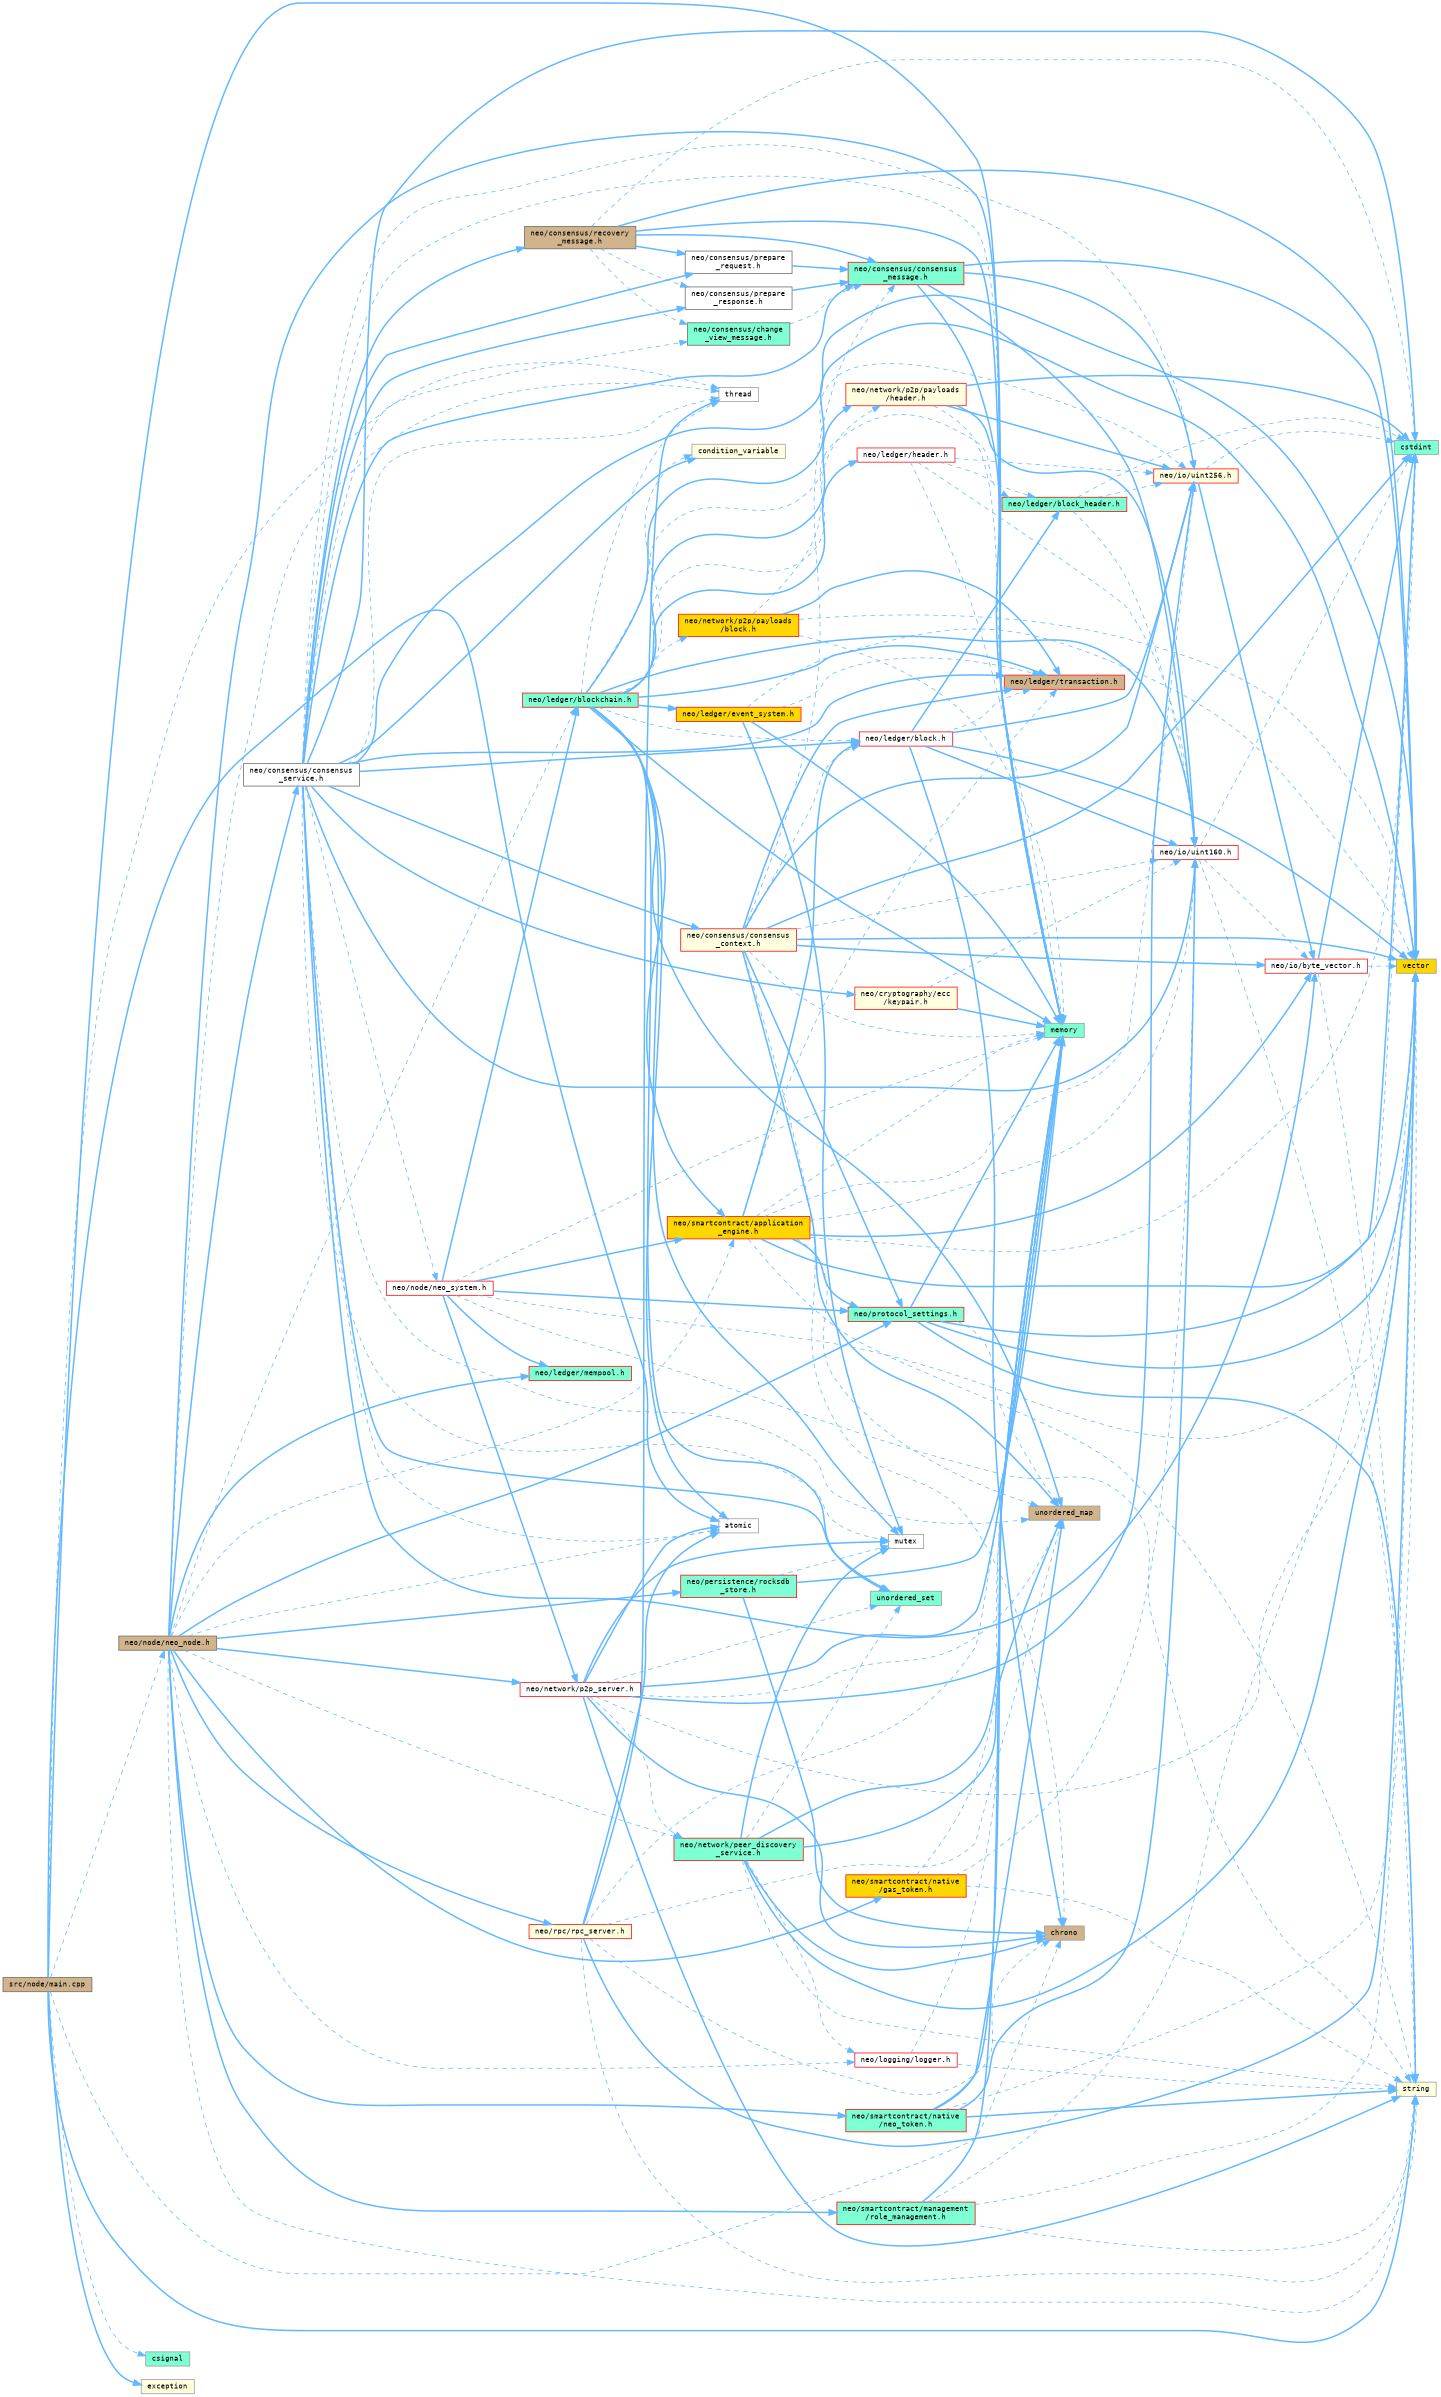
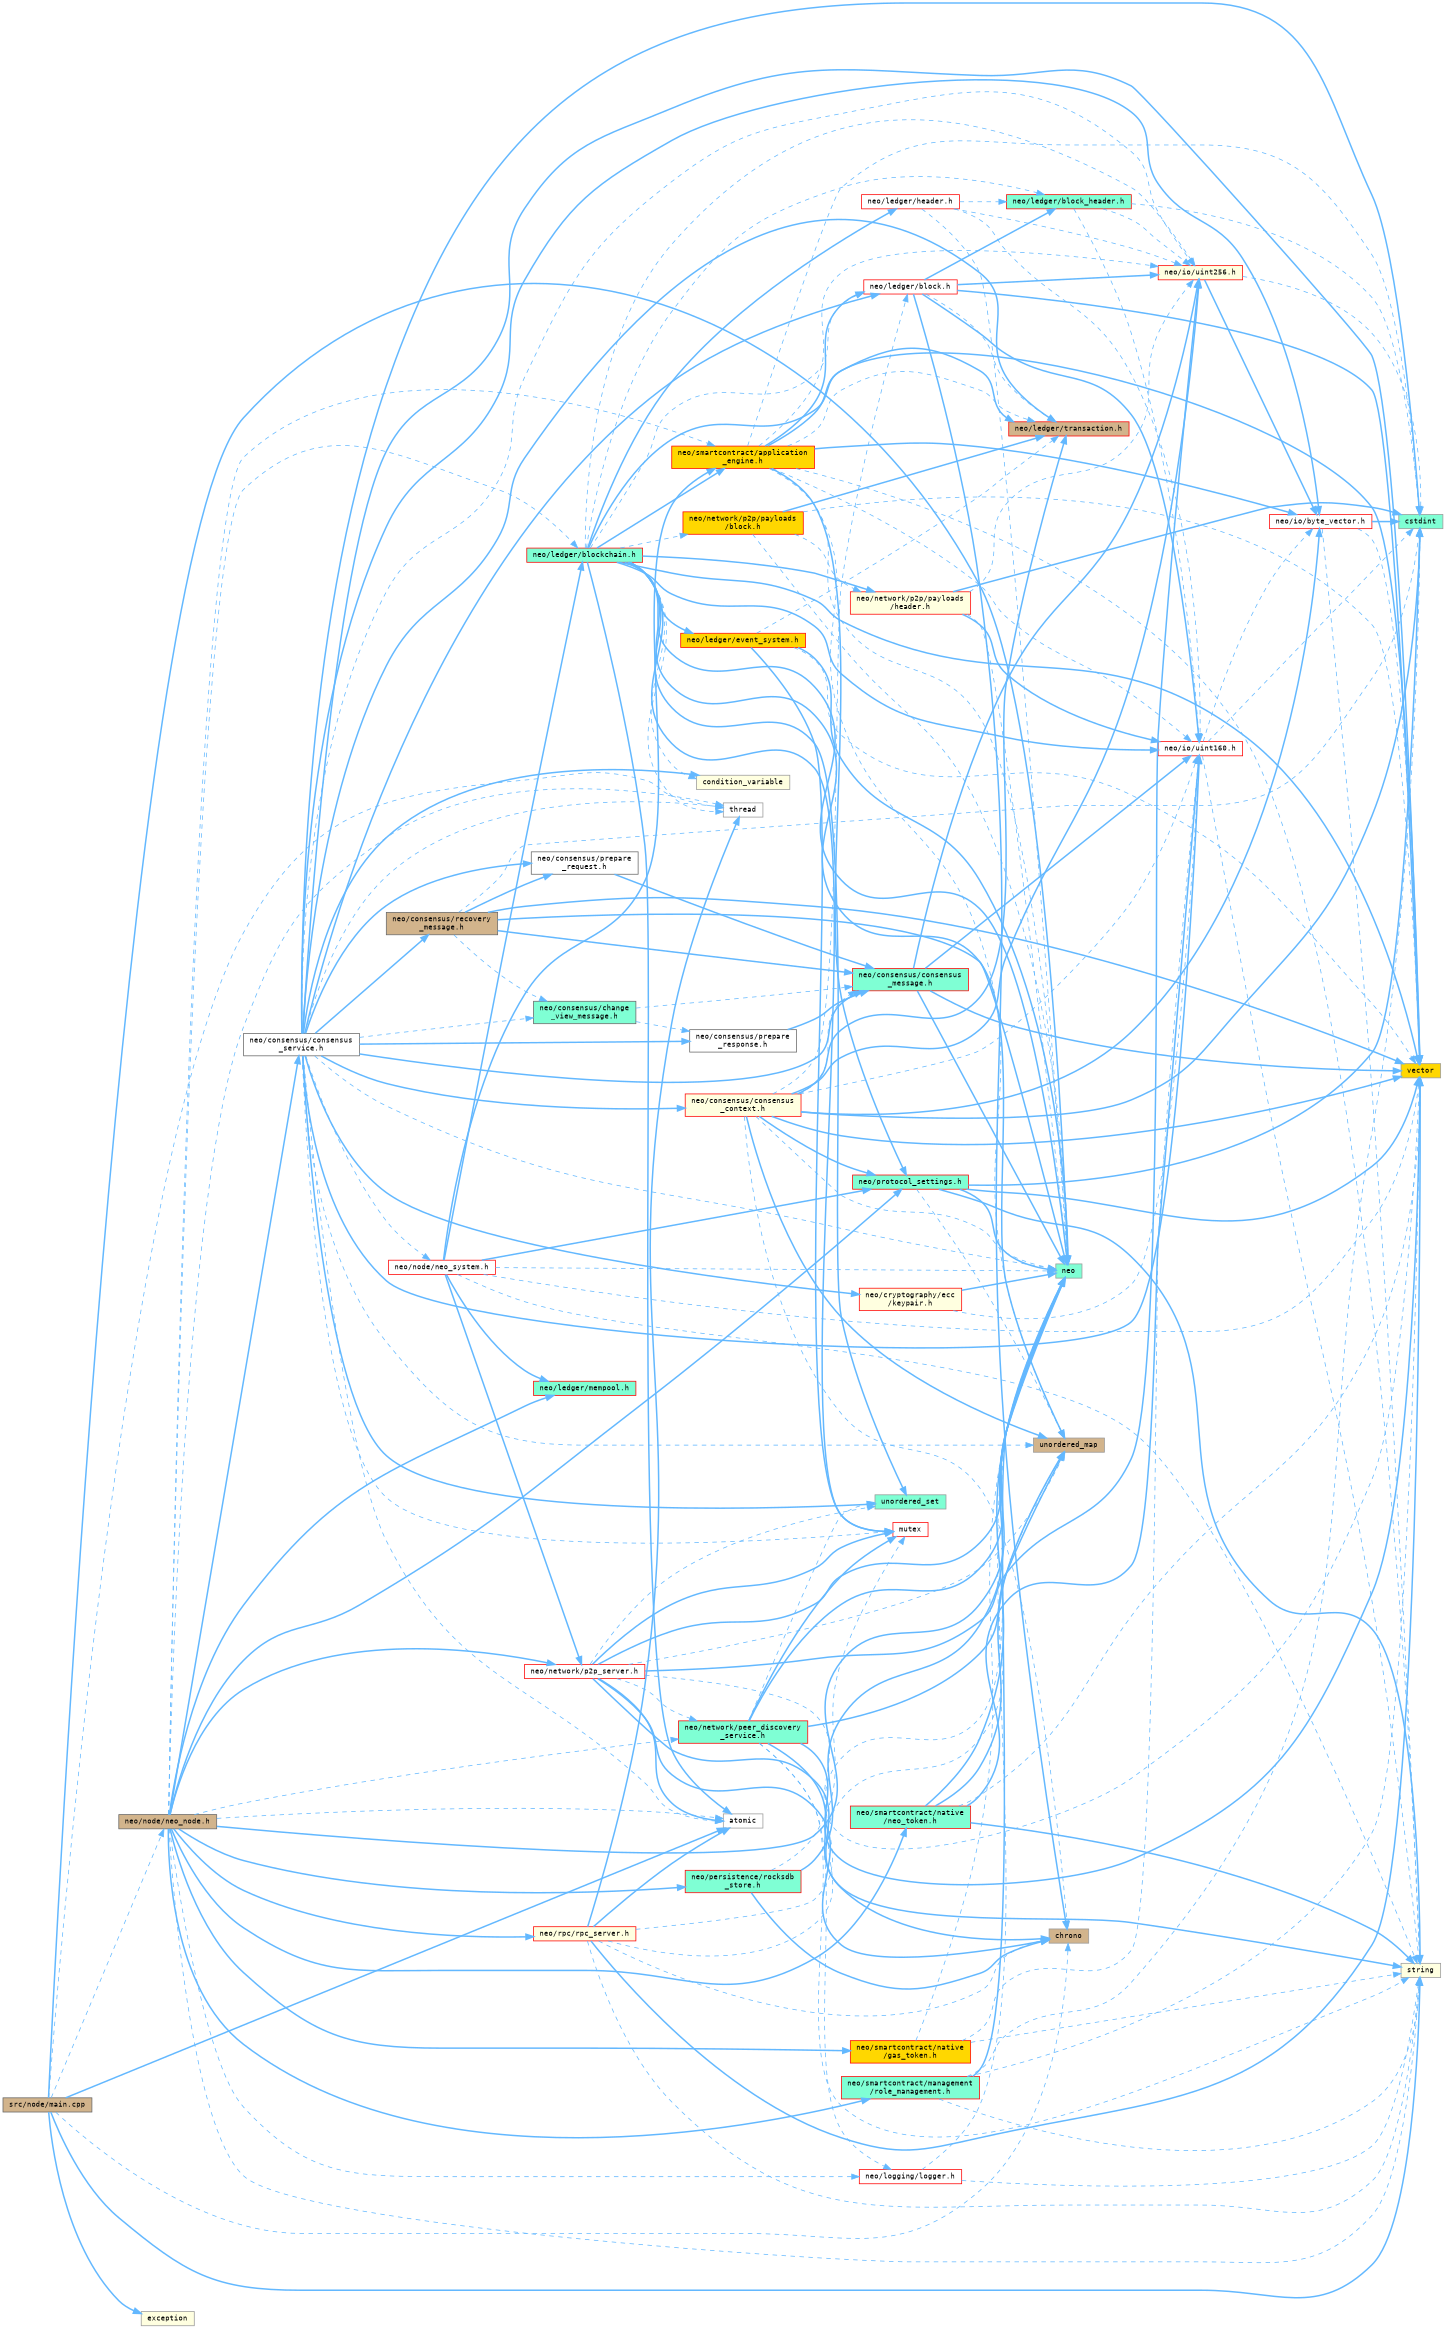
edge "neo/consensus/recovery _message.h" -> "neo/consensus/prepare _response.h": now "neo/consensus/change _view_message.h" -> "neo/consensus/prepare _response.h"
edge "neo/network/p2p/payloads /header.h" -> "neo/io/uint256.h": style bold -> dashed
node "memory": label "memory" -> "neo"
node "mutex": color grey60 -> red
node "csignal": removed
